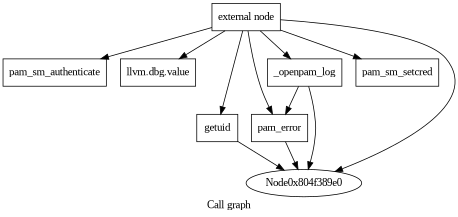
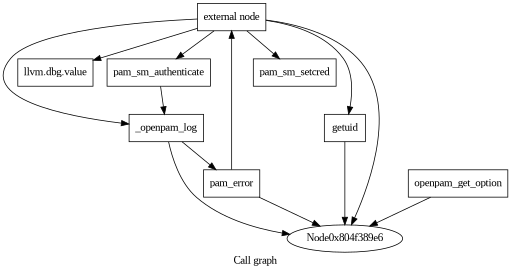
edge "external node" -> "pam_error": reversed
edge "pam_sm_authenticate" -> "_openpam_log": added
node "Node0x804f389e0": label "Node0x804f389e0" -> "Node0x804f389e6"
node "openpam_get_option": added
